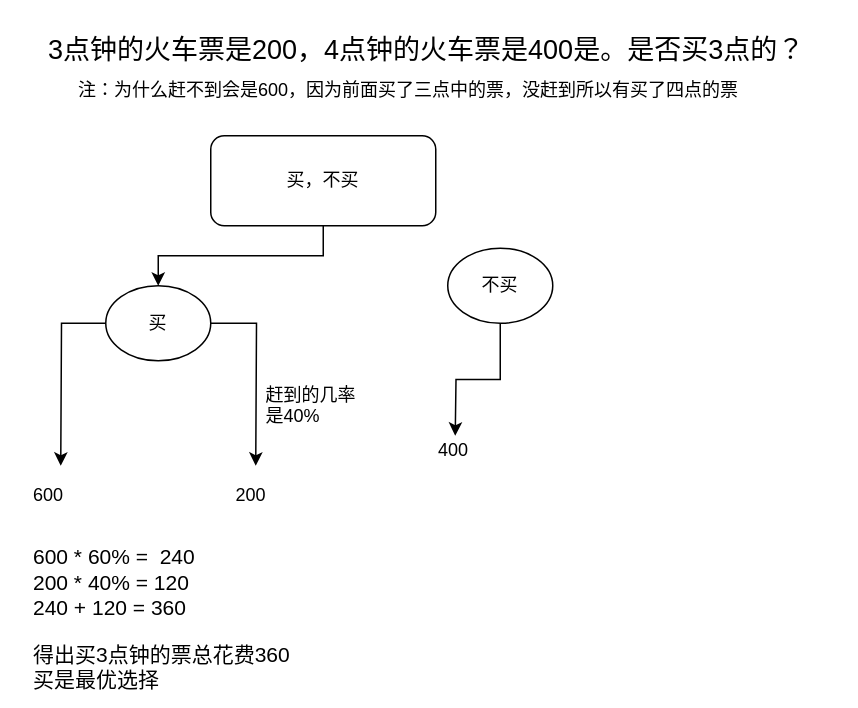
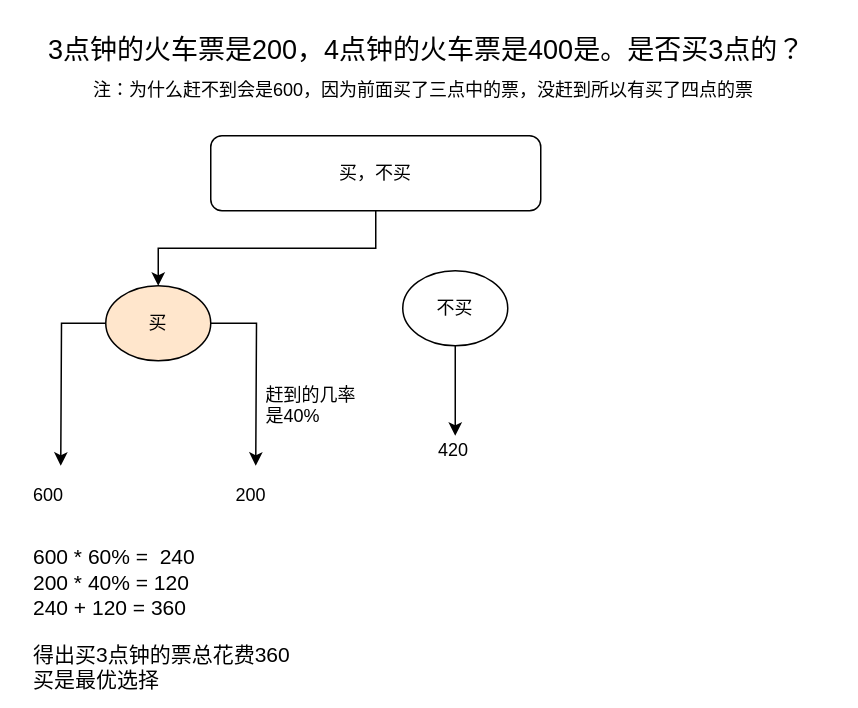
node "注：为什么赶不到会是600，因为前面买了三点中的票，没赶到所以有买了四点的票": moved (421, 91) -> (436, 91)
node "买，不买": size 225x90 -> 330x75
node "不买": moved (500, 286) -> (455, 308)
node "买": fillcolor #ffffff -> #ffe6cc
node "400": label "400" -> "420"
